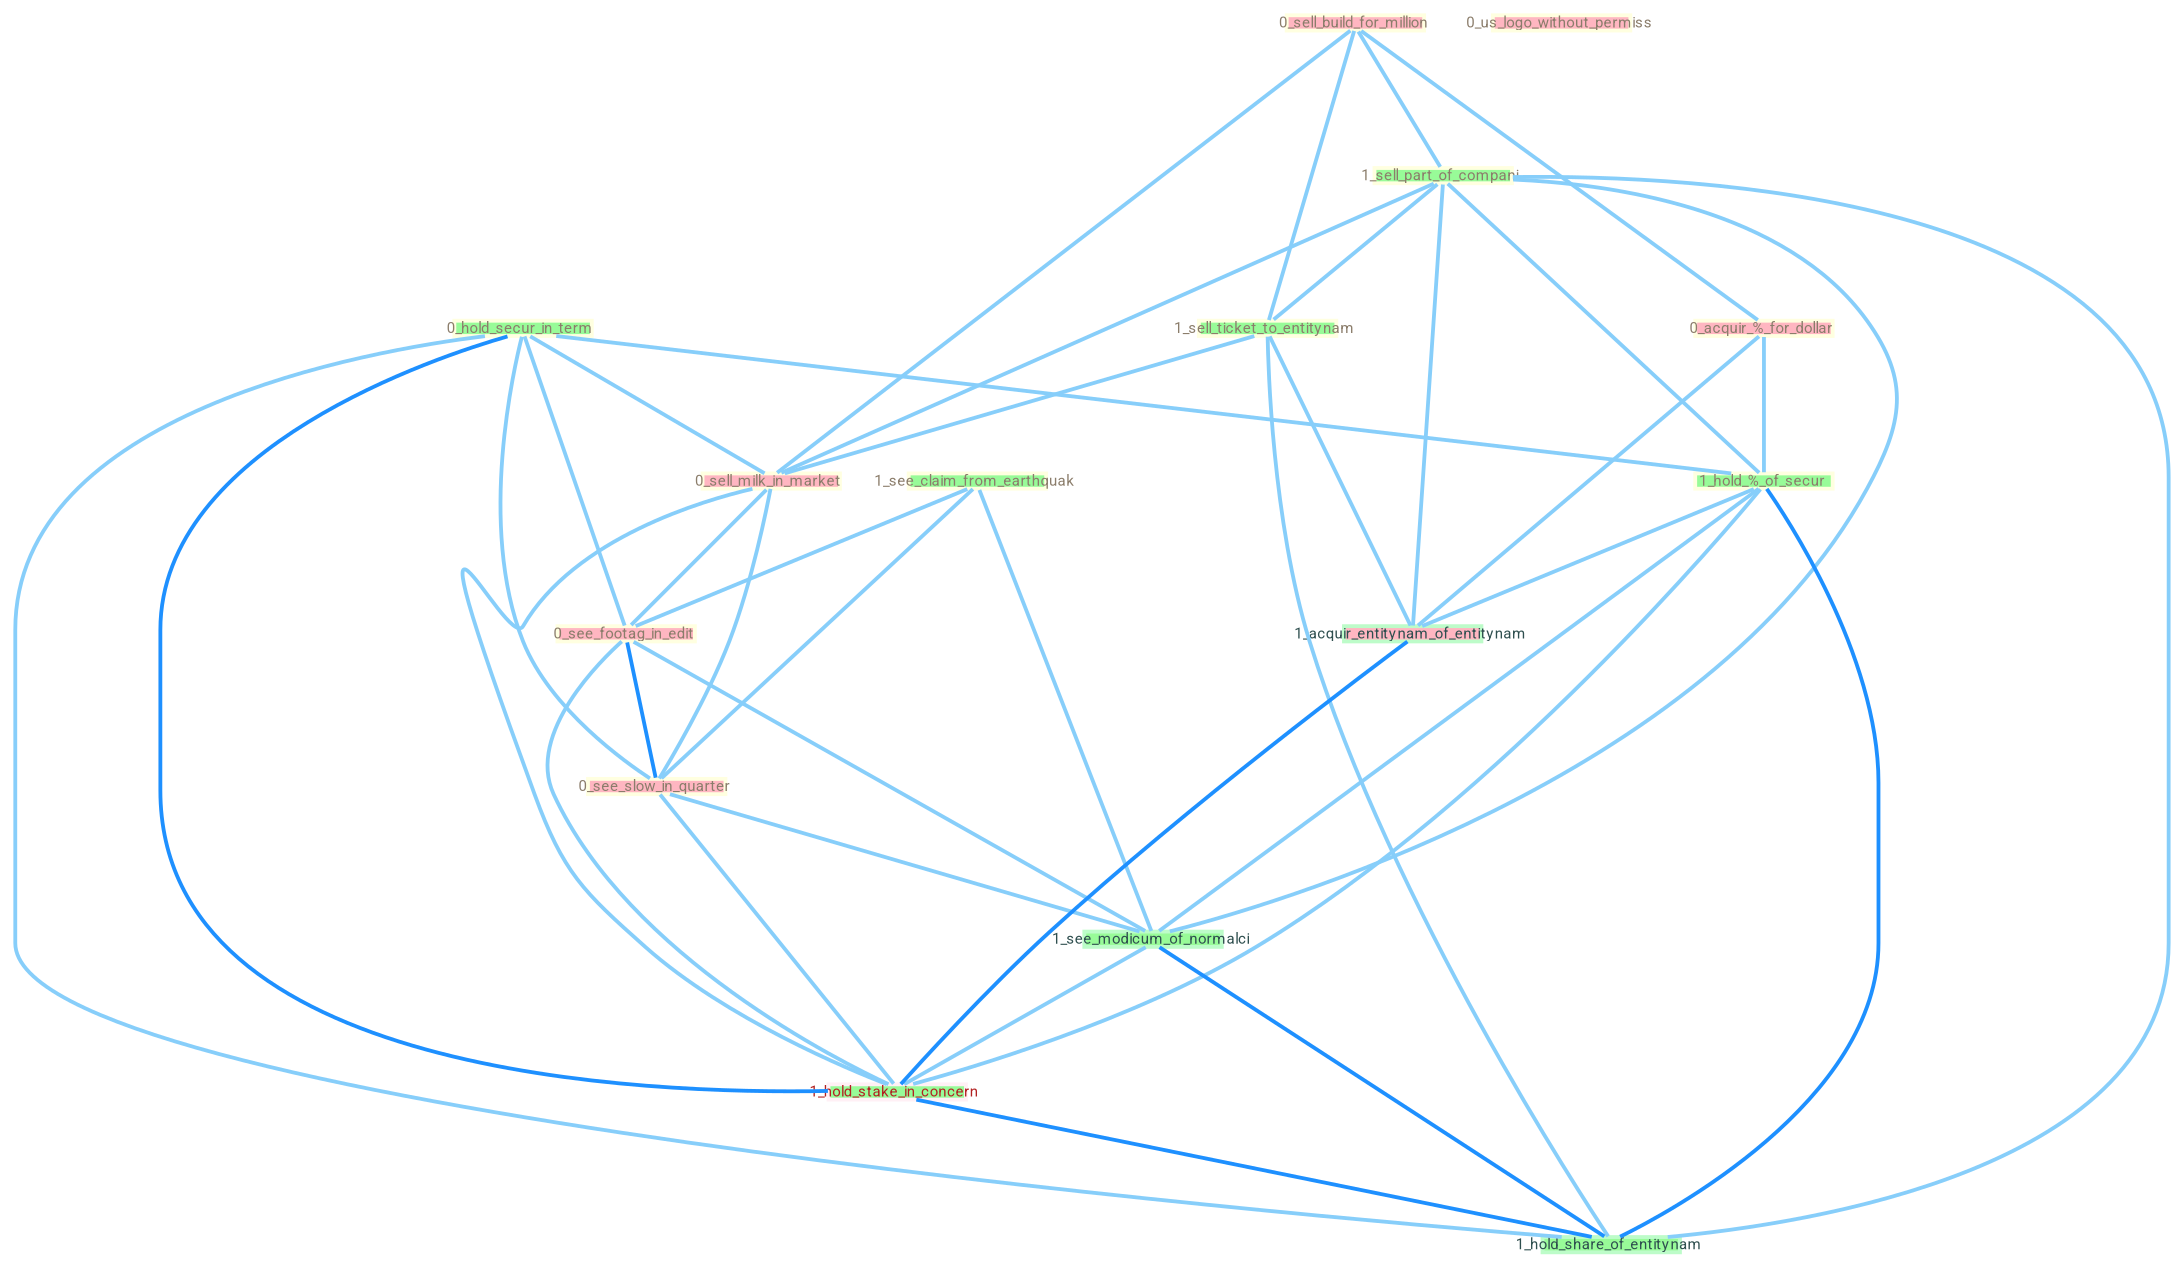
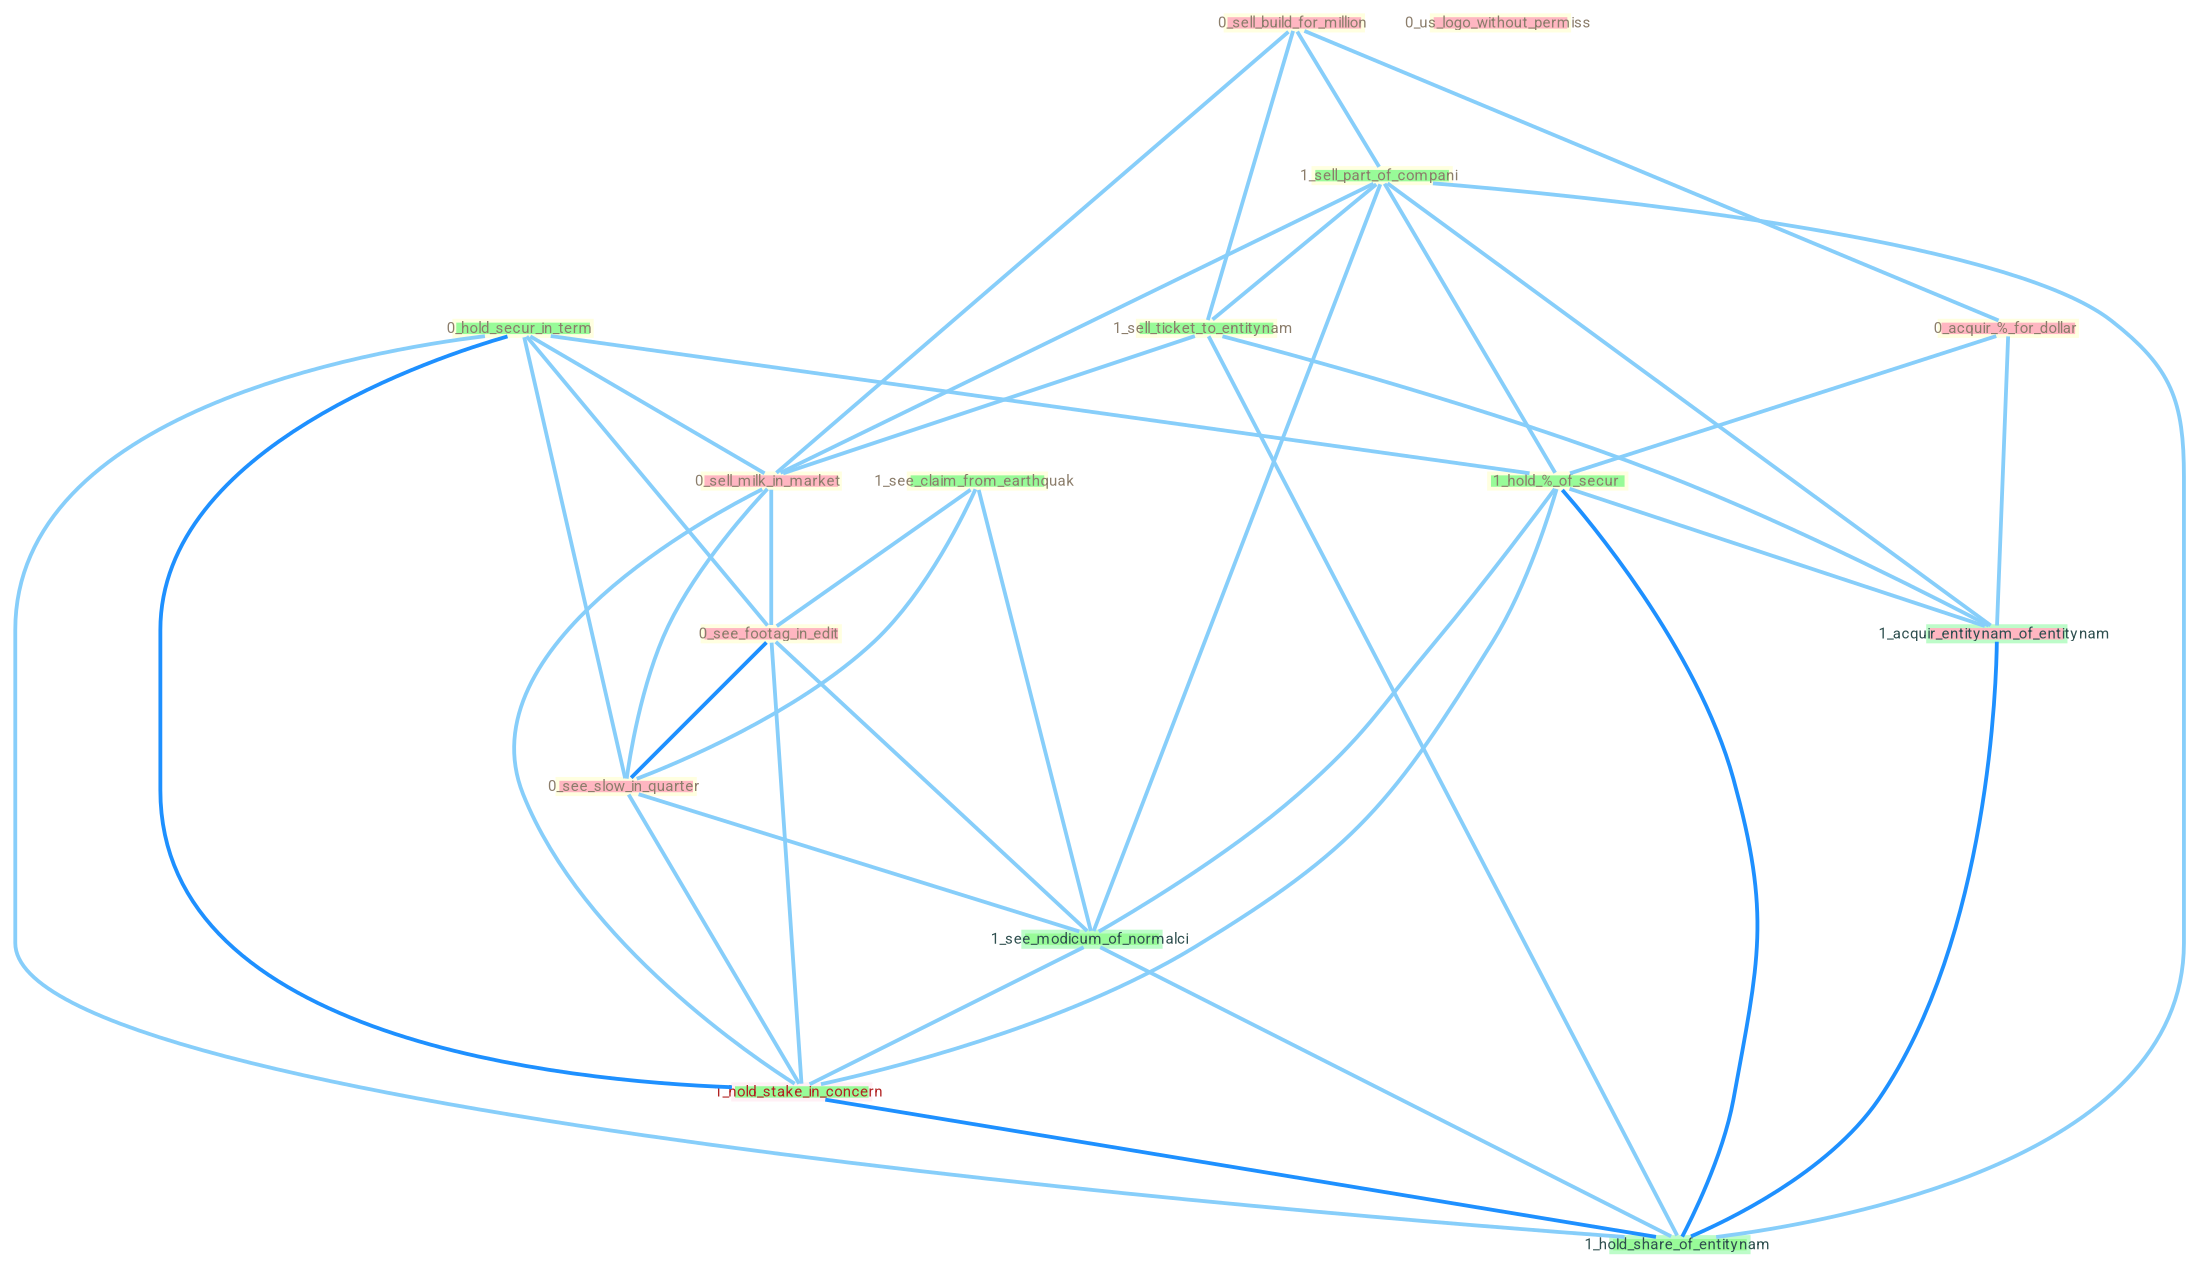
edge "1_acquir_entitynam_of_entitynam" -- "1_hold_stake_in_concern": now "1_acquir_entitynam_of_entitynam" -- "1_hold_share_of_entitynam"
edge "1_see_modicum_of_normalci" -- "1_hold_share_of_entitynam": color #1e90ff -> #87cefa
